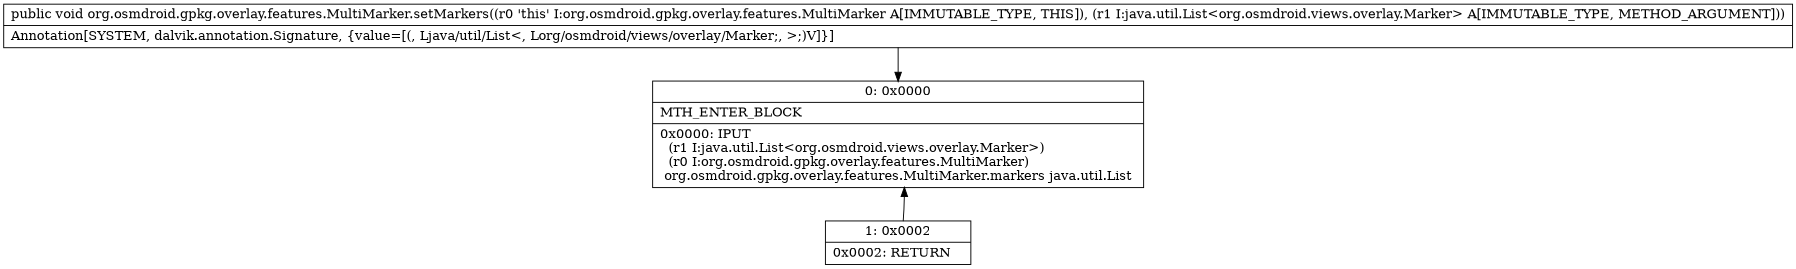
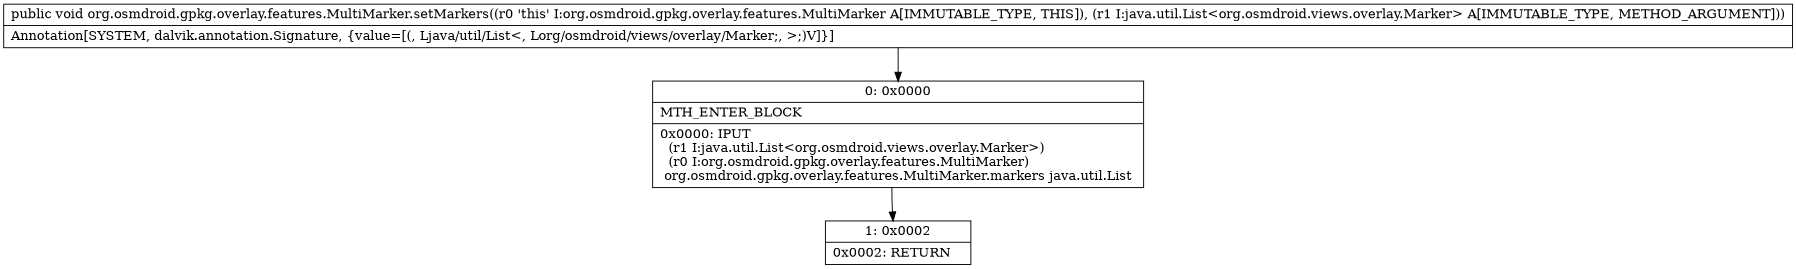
edge "1: 0x0002" -> "0: 0x0000": reversed
